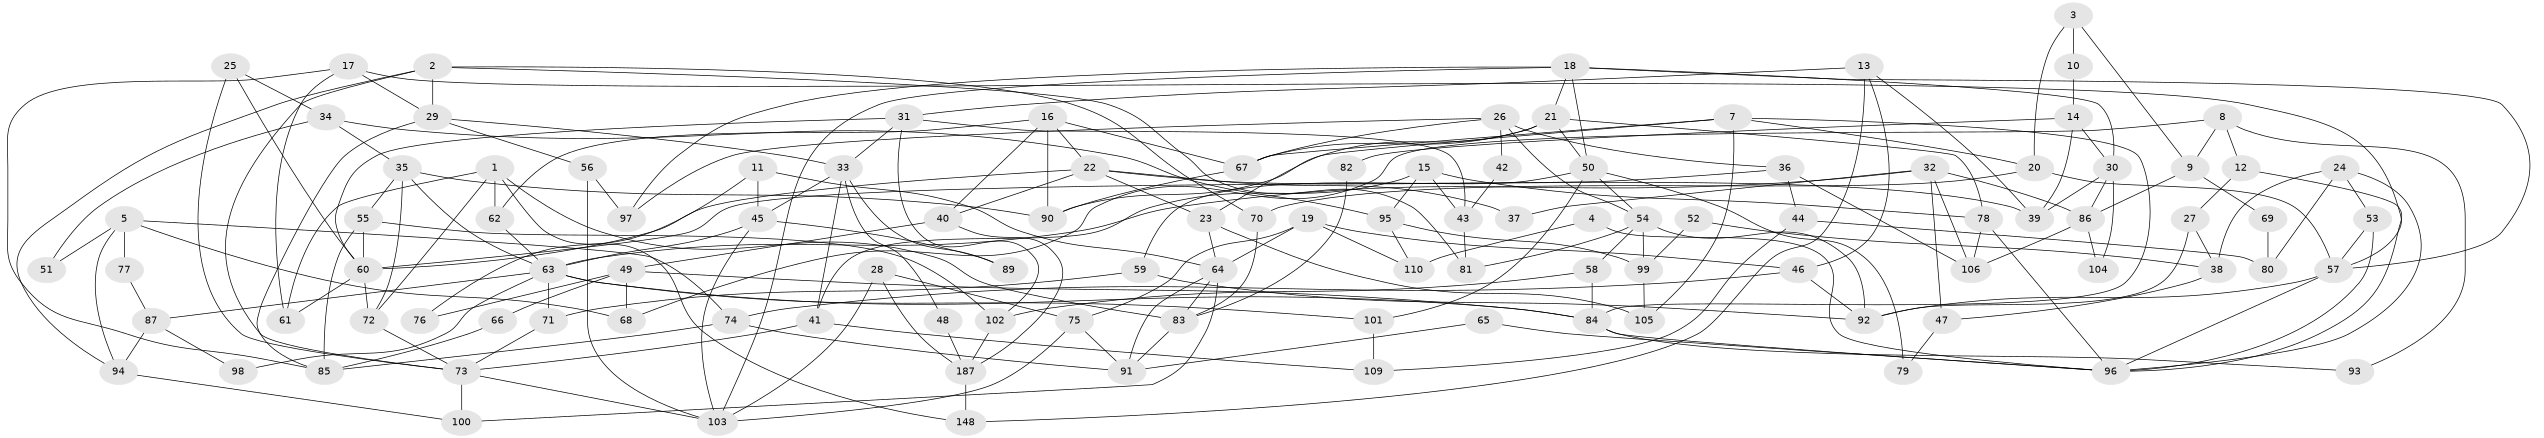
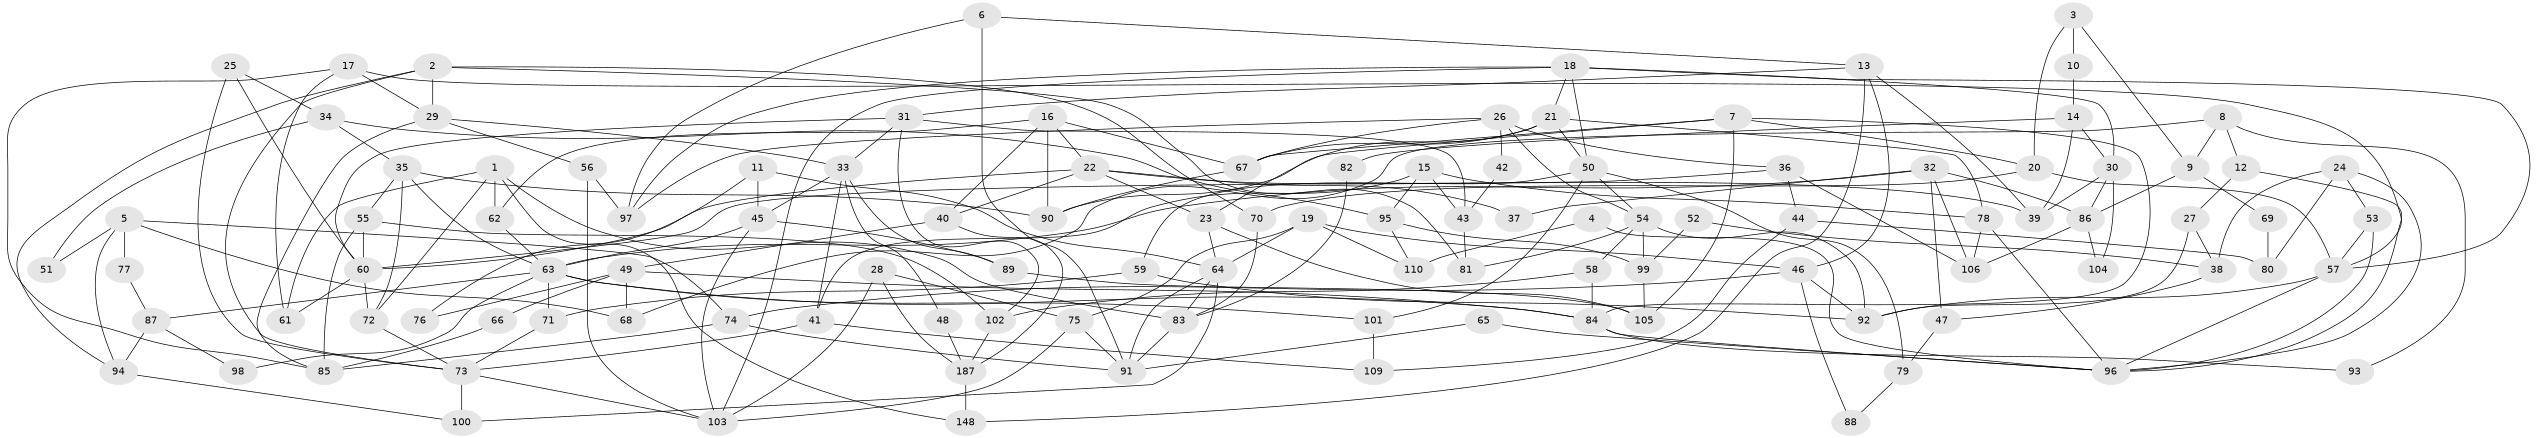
node "6": added
edge "89" -- "105": added
node "88": added
